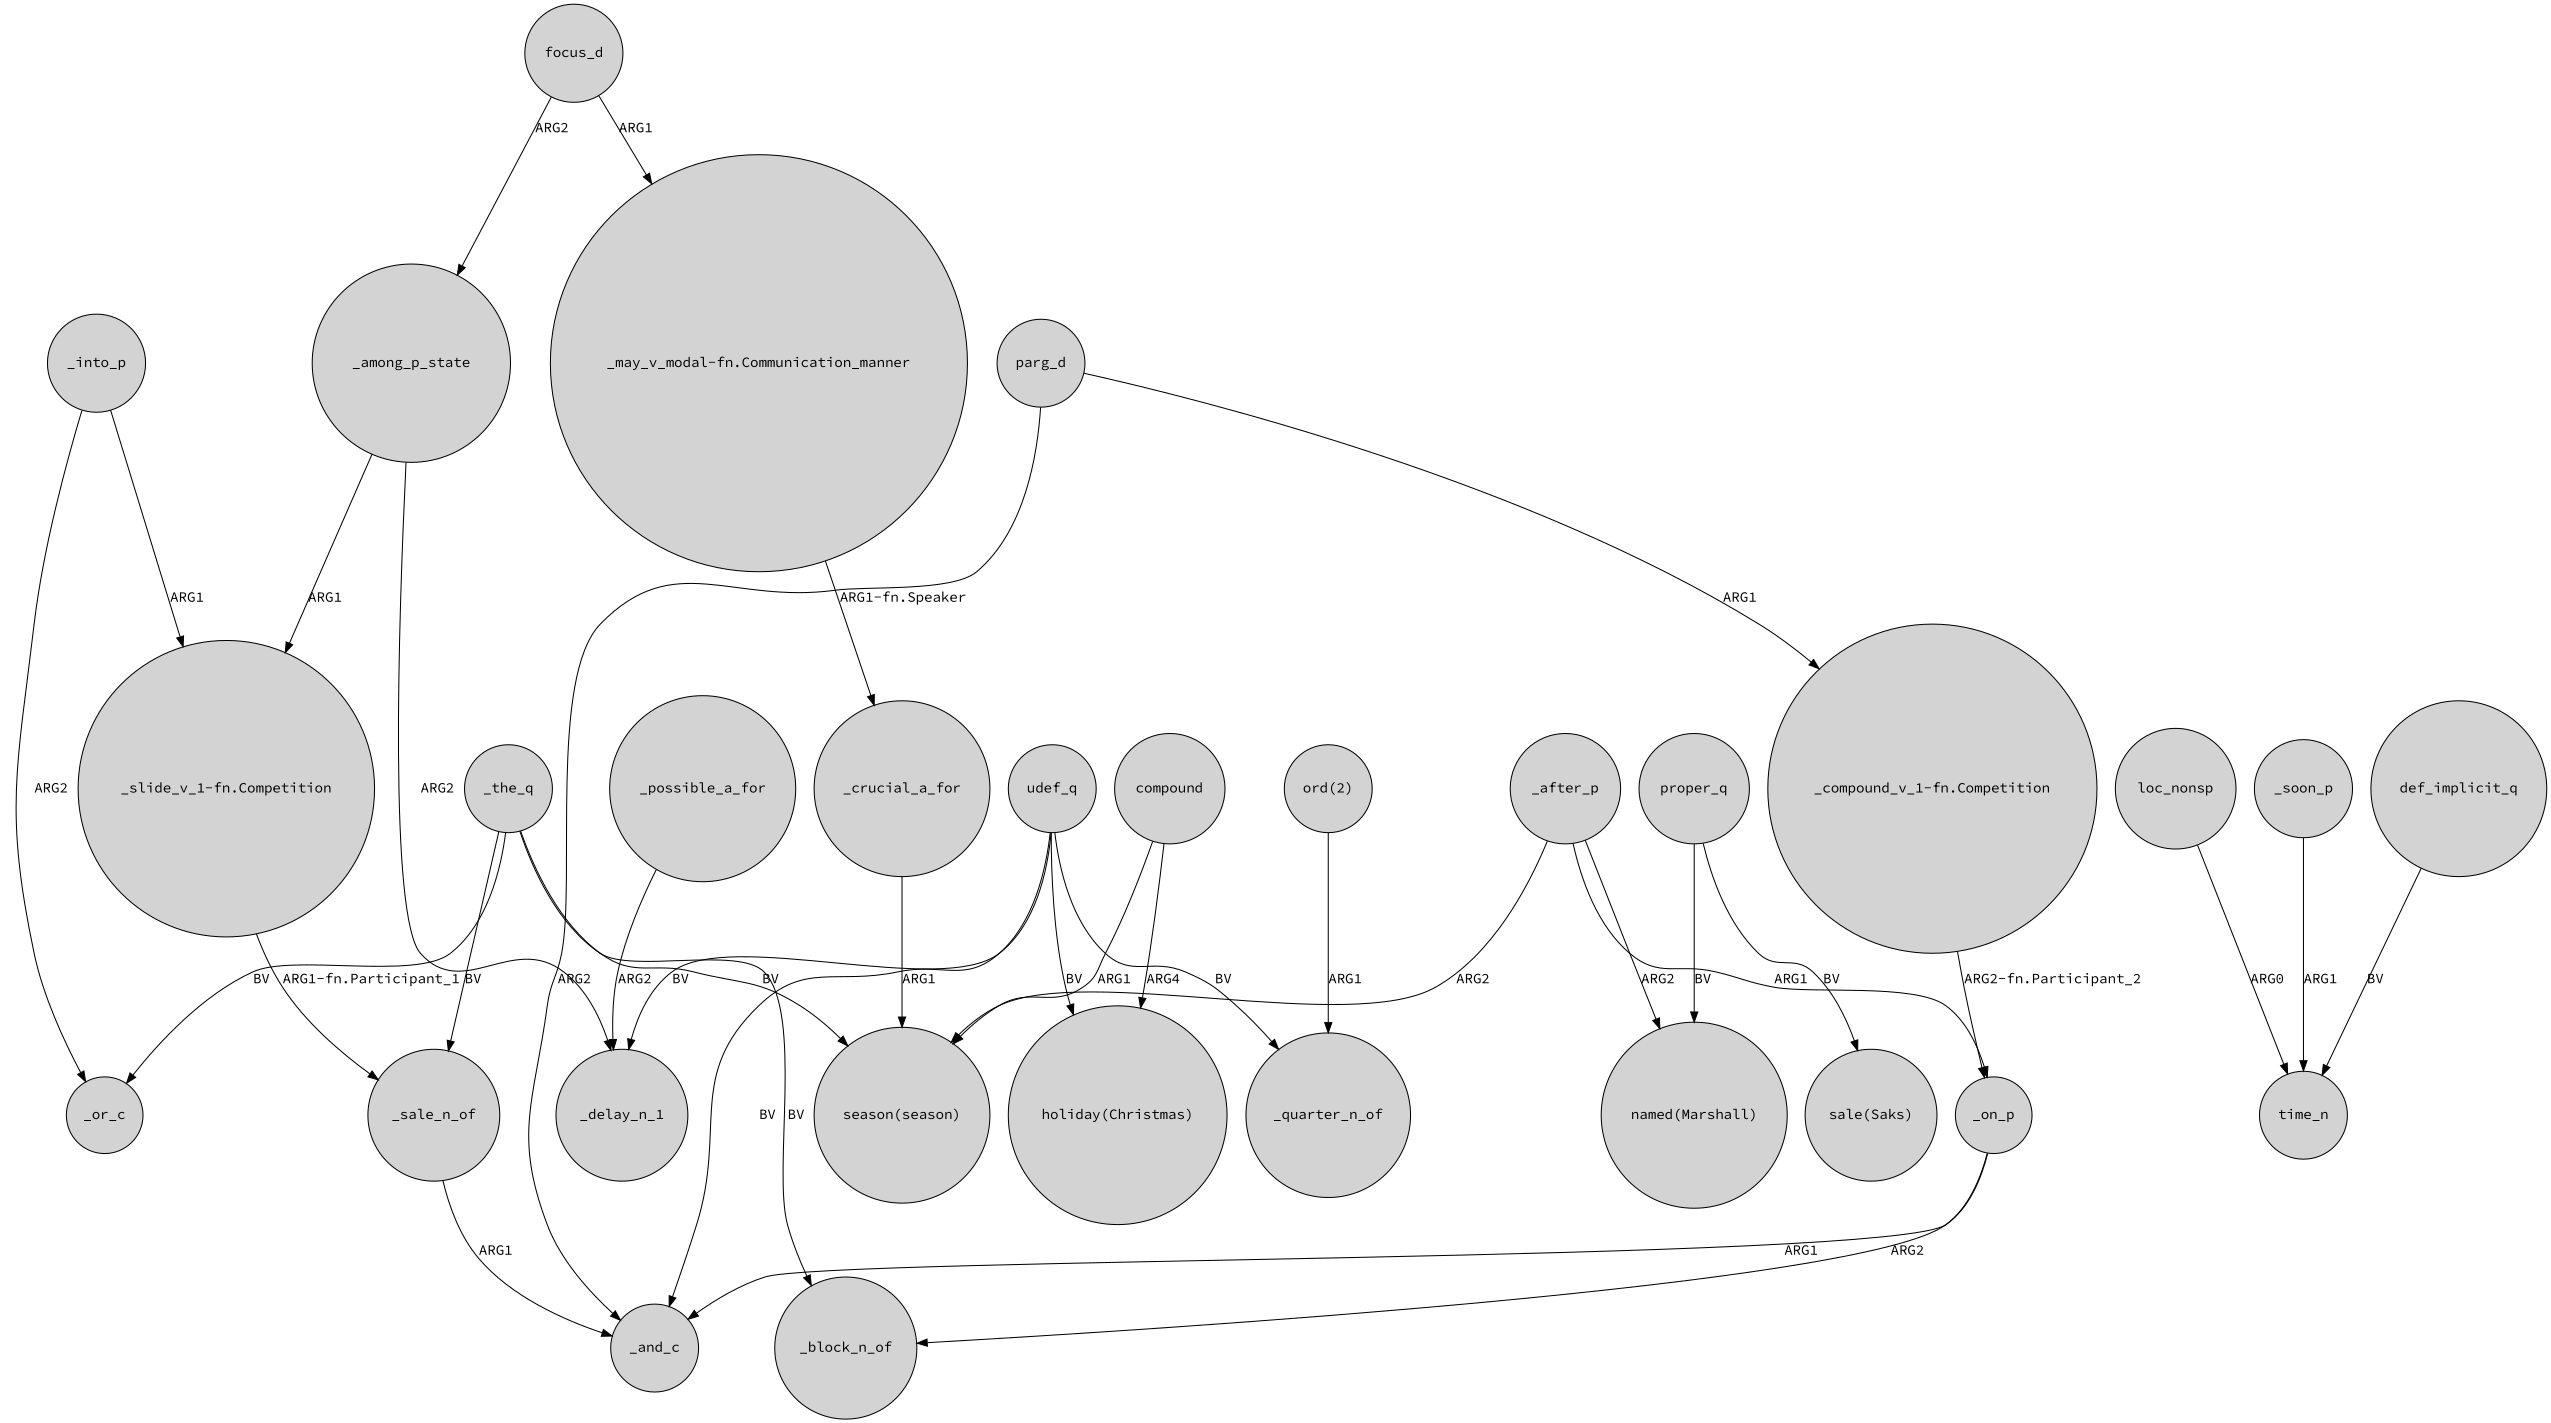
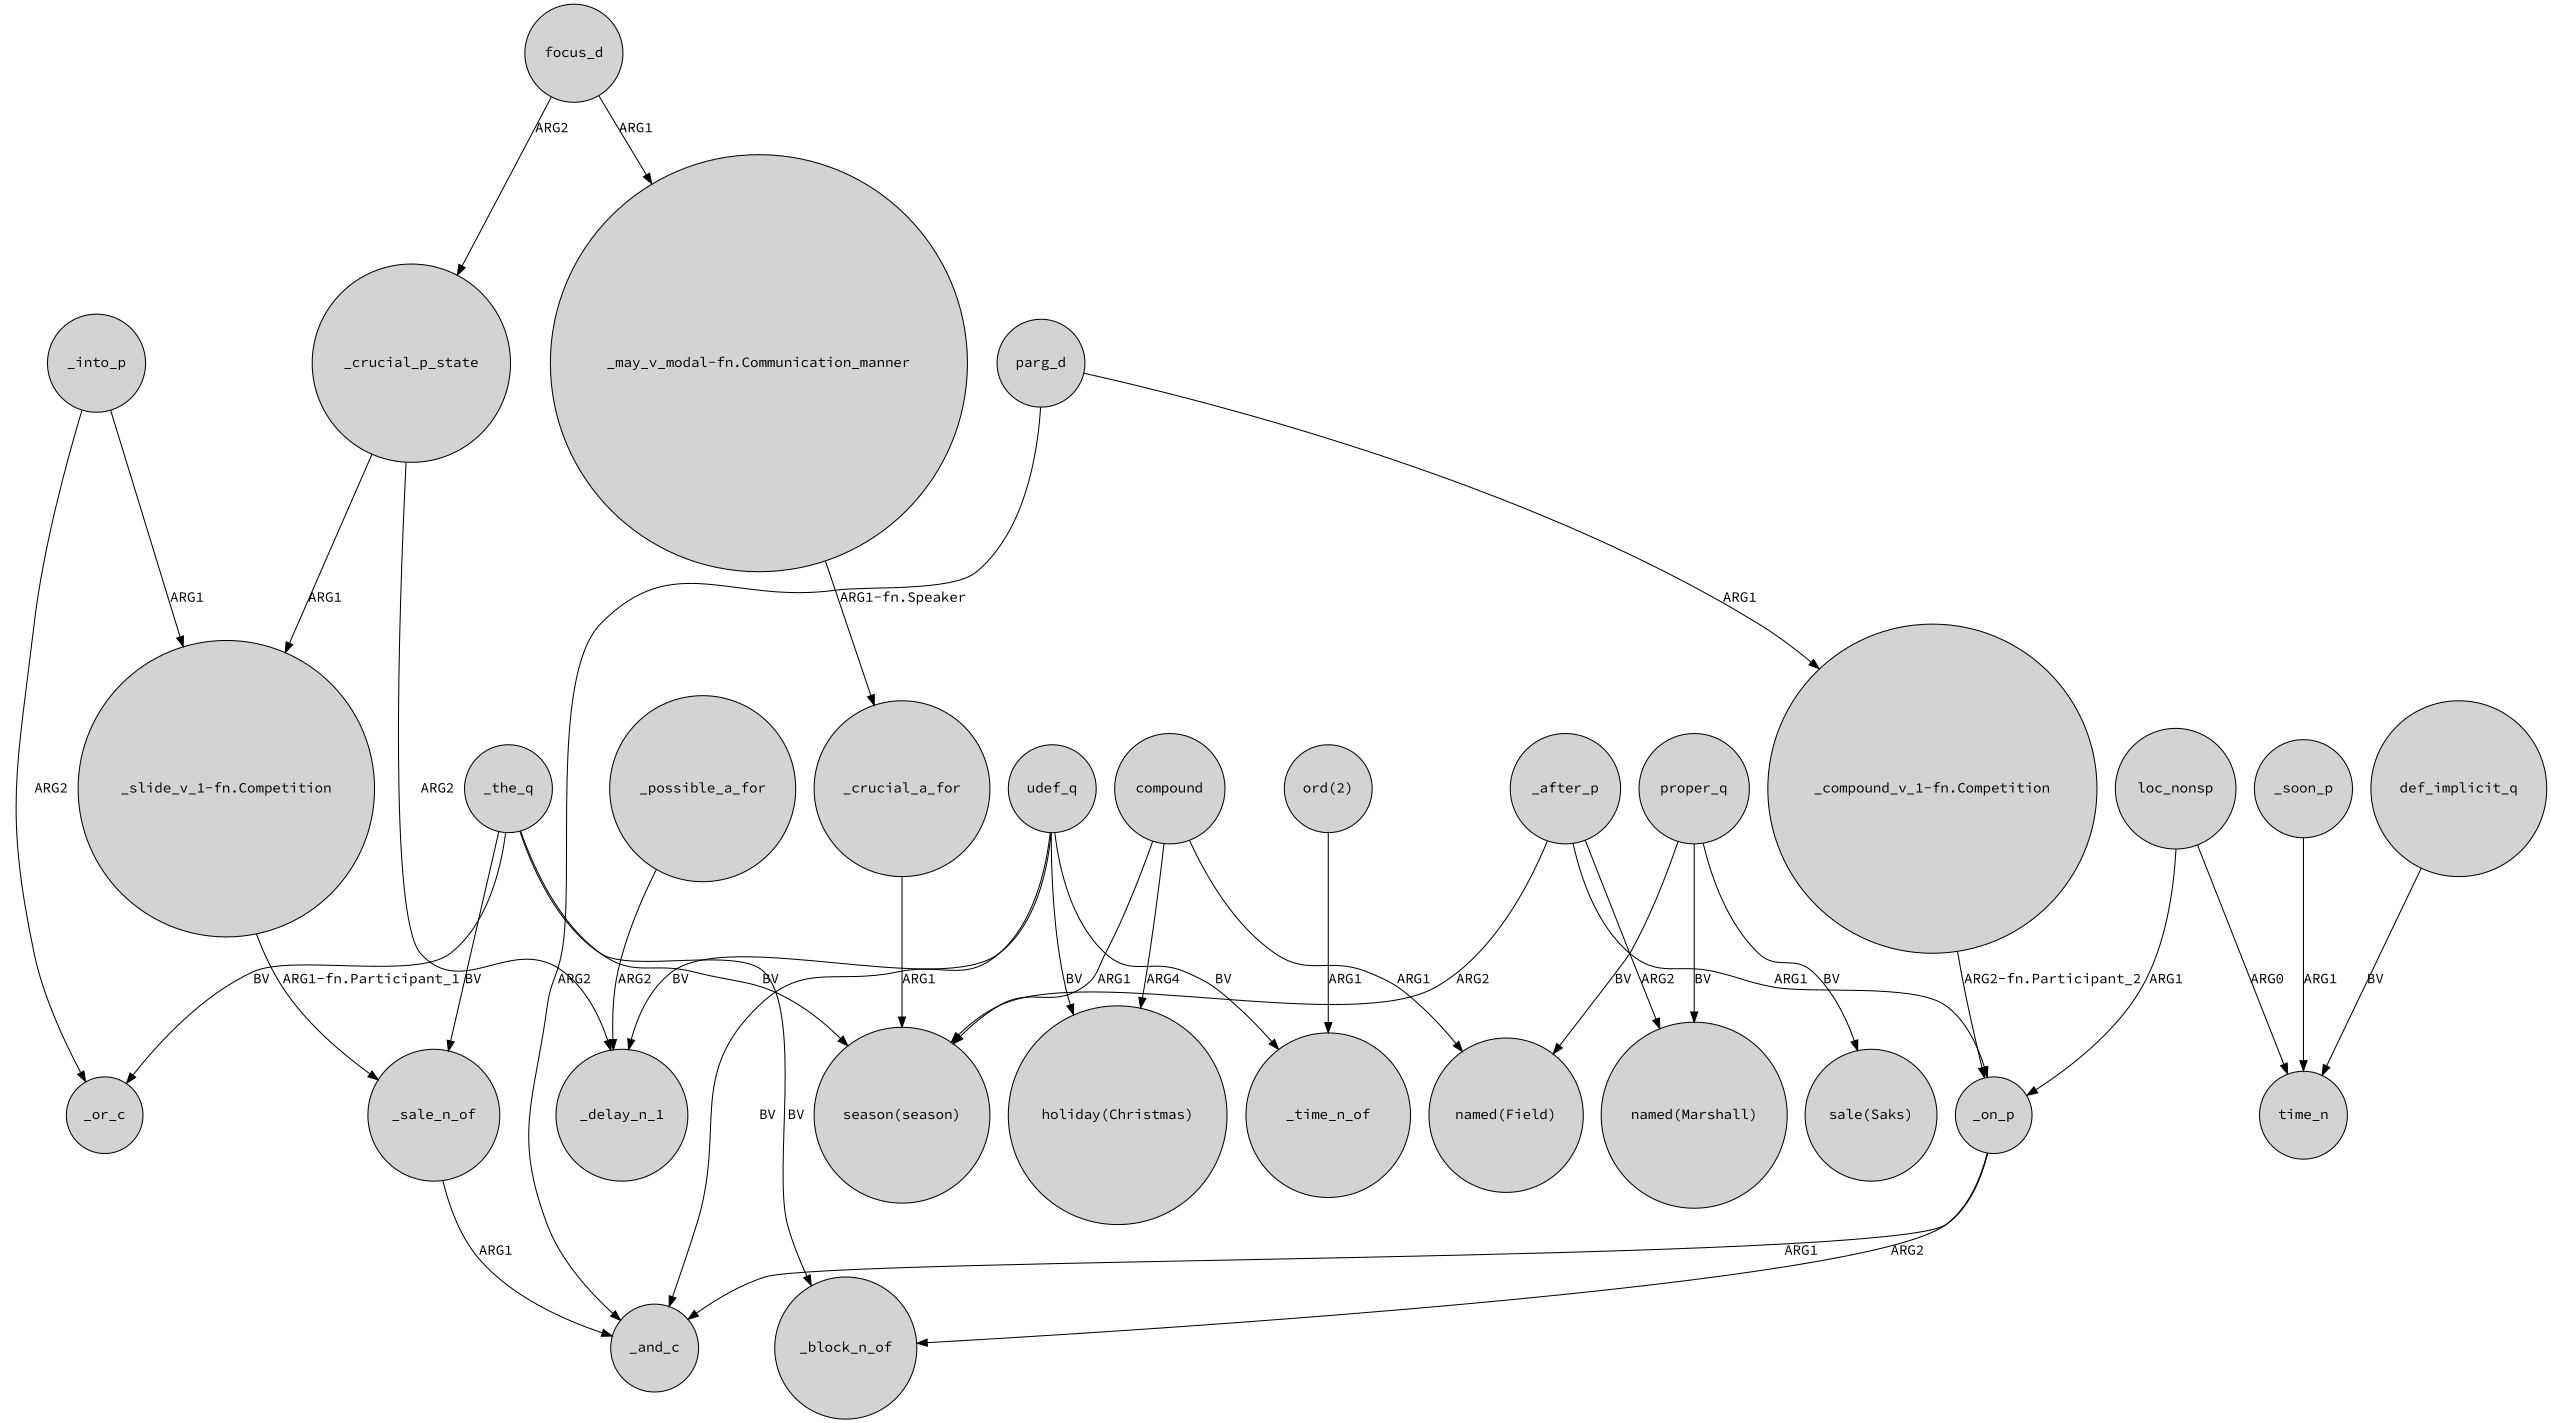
node "_among_p_state": label "_among_p_state" -> "_crucial_p_state"
edge "loc_nonsp" -> "_on_p": added, label "ARG1"
node "_quarter_n_of": label "_quarter_n_of" -> "_time_n_of"
node "named(Field)": added
